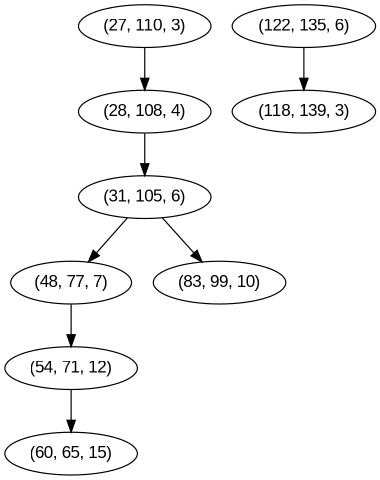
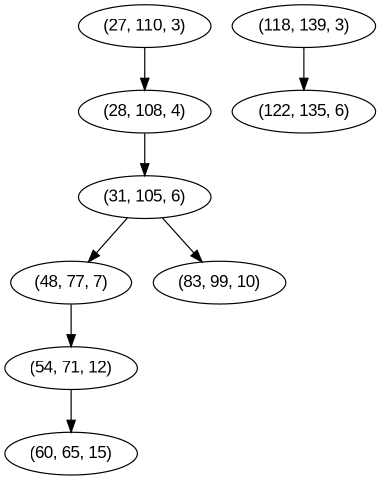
edge "(122, 135, 6)" -> "(118, 139, 3)": reversed
